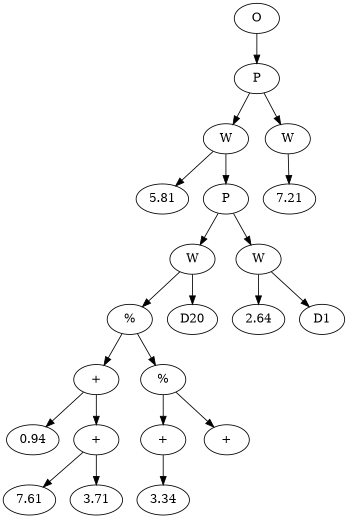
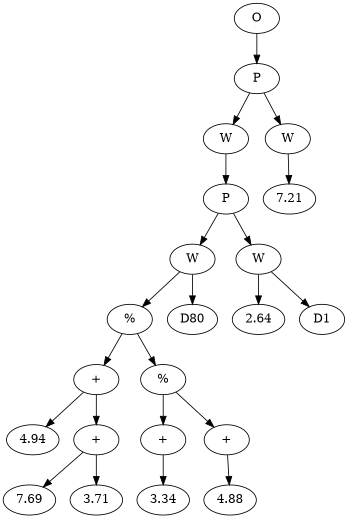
node "5.81": removed
node "D20": label "D20" -> "D80"
node "0.94": label "0.94" -> "4.94"
node "7.61": label "7.61" -> "7.69"
node "4.88": added
